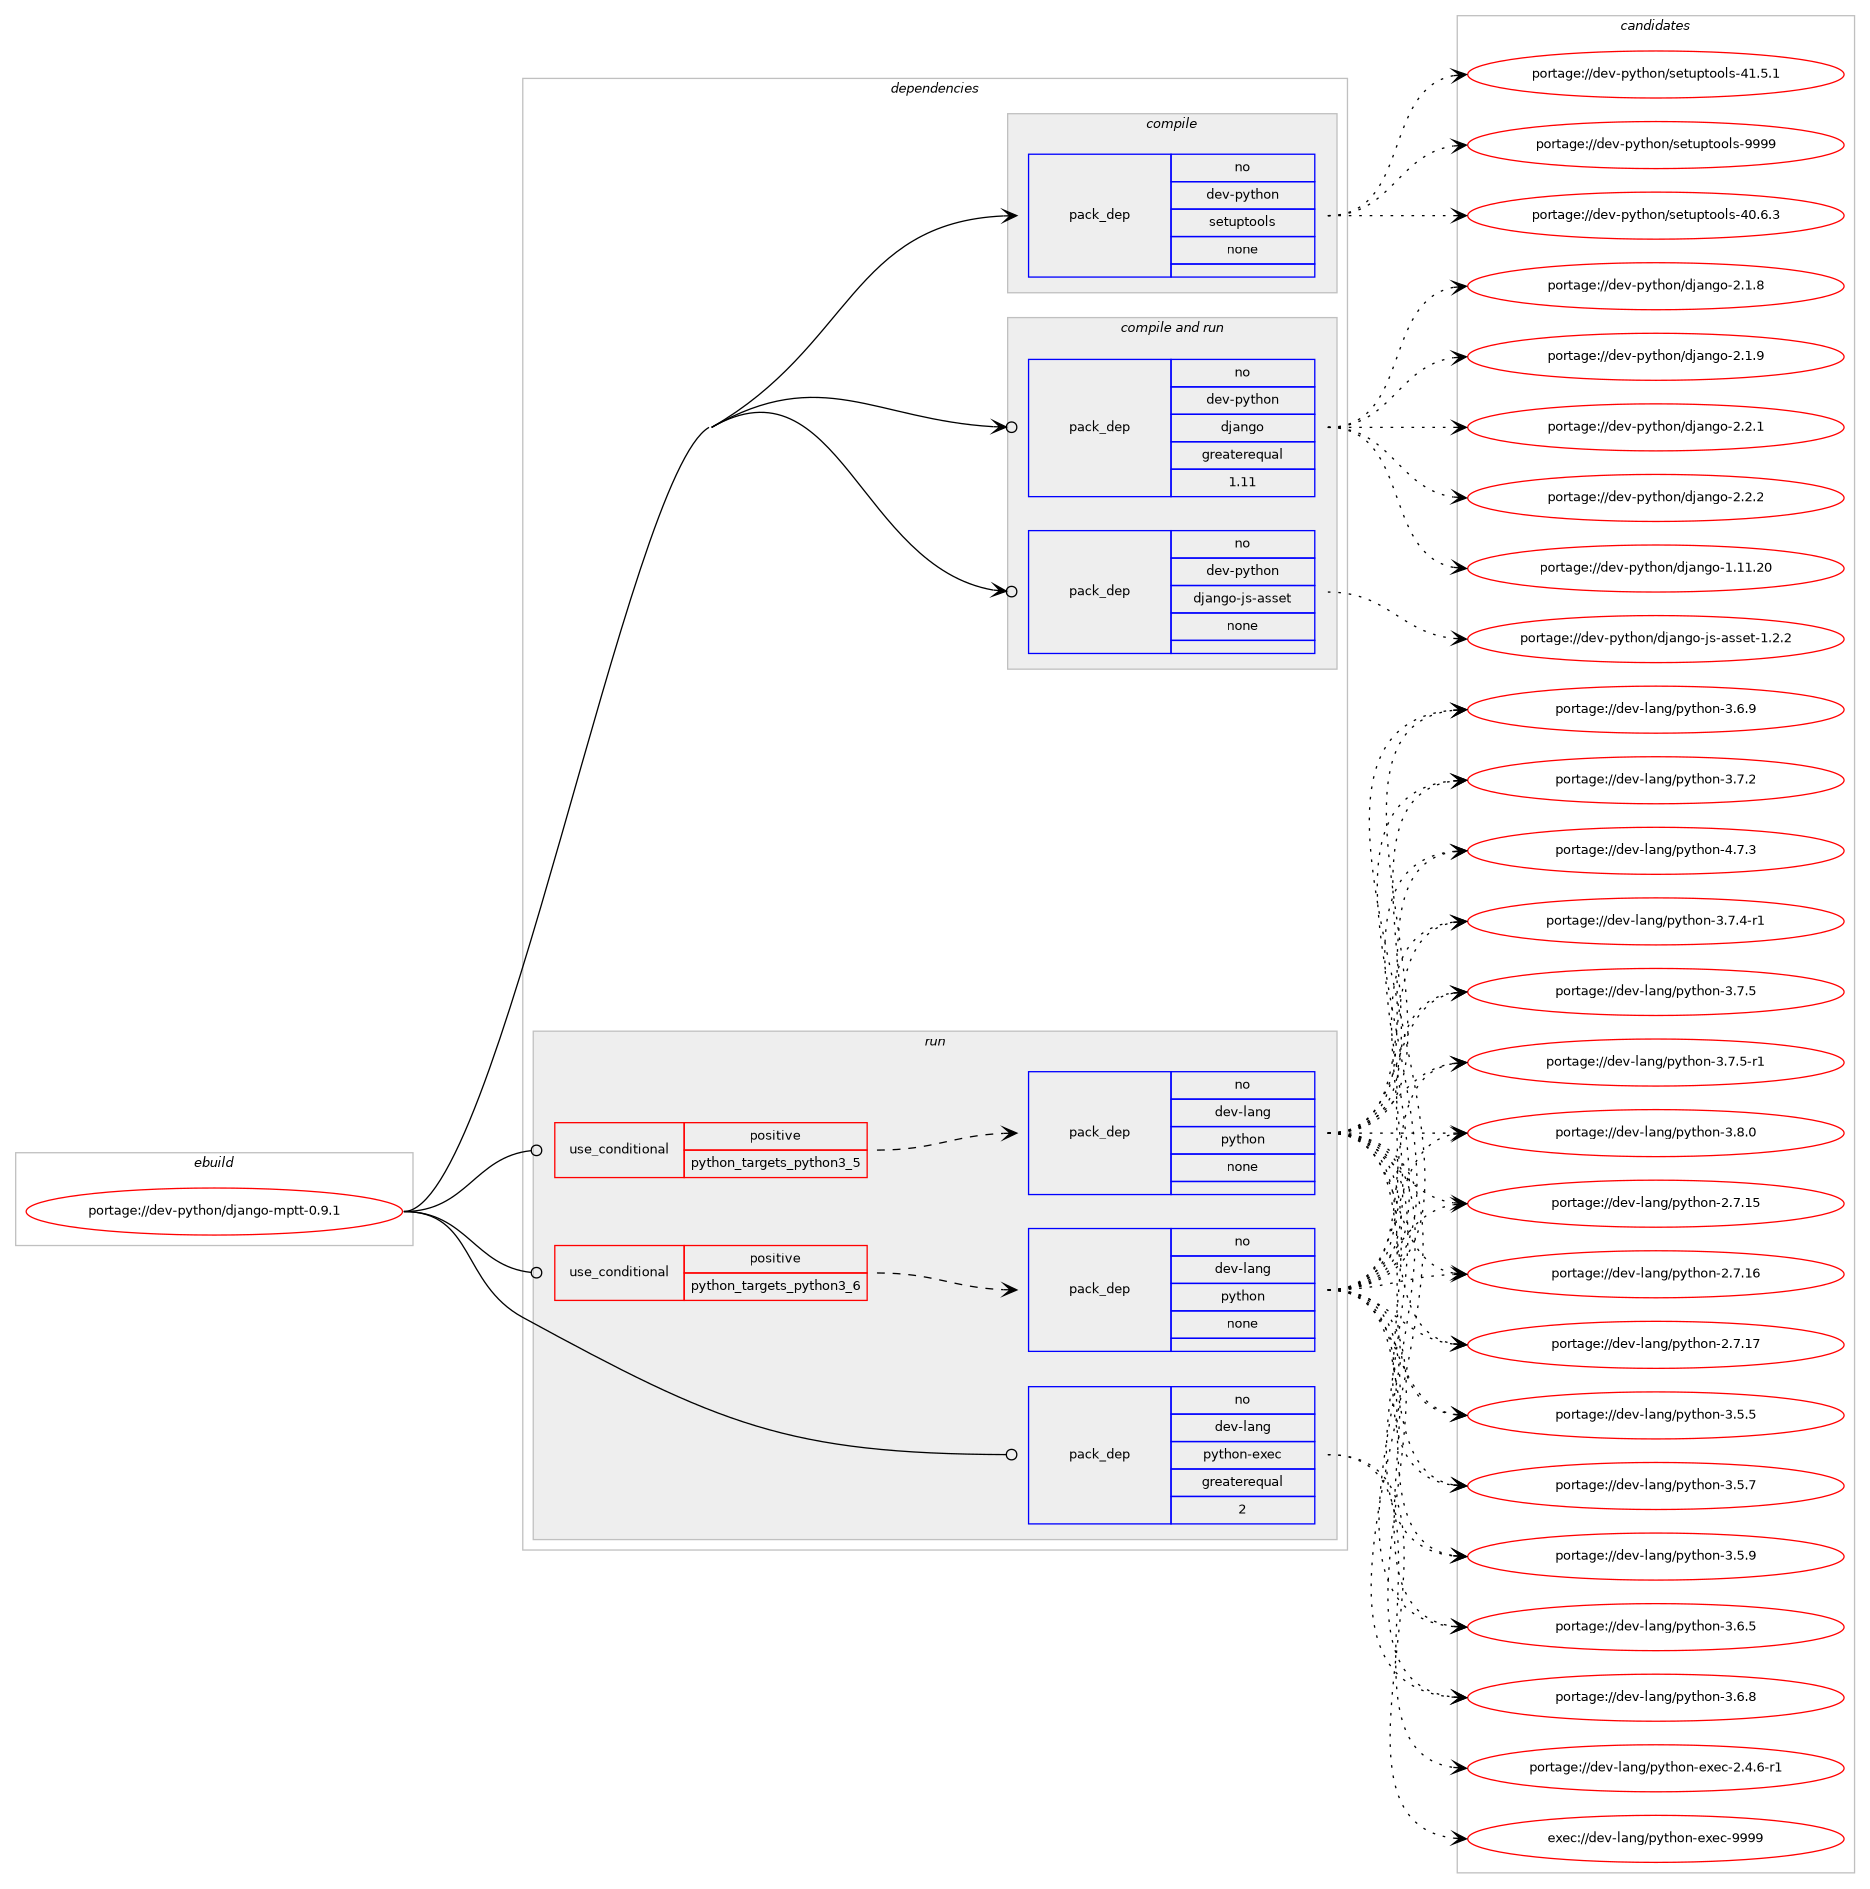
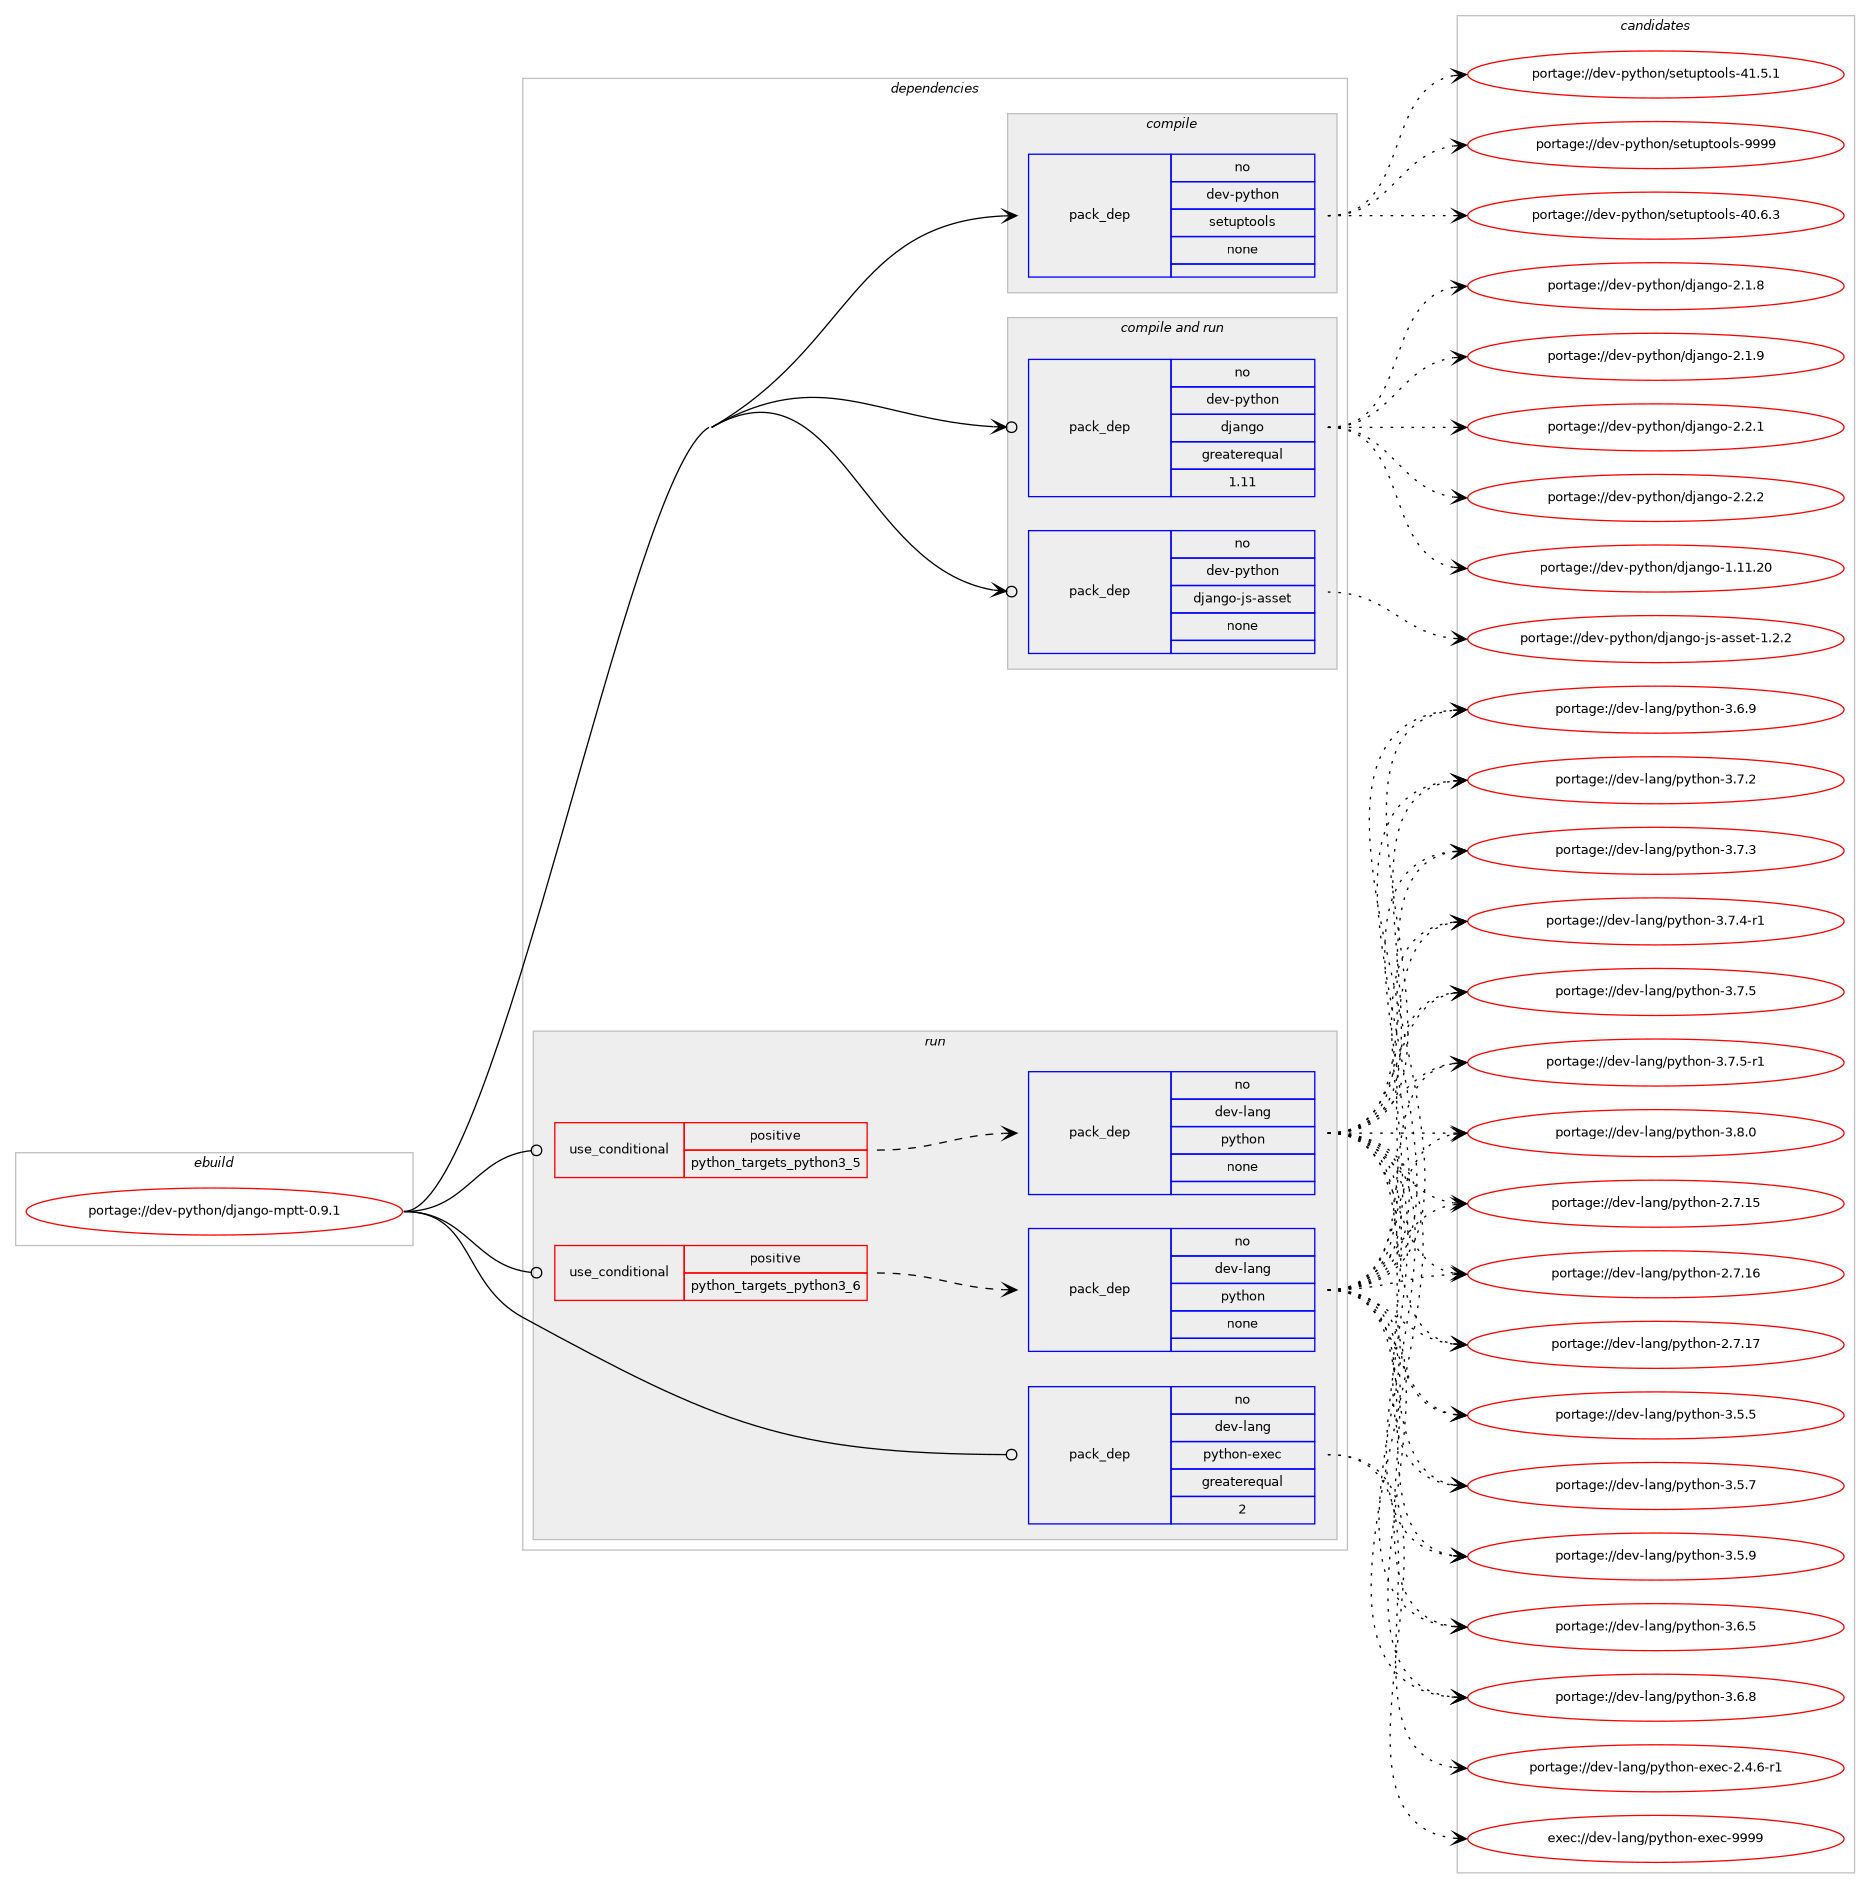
node "portage://dev-lang/python-4.7.3": label "portage://dev-lang/python-4.7.3" -> "portage://dev-lang/python-3.7.3"
